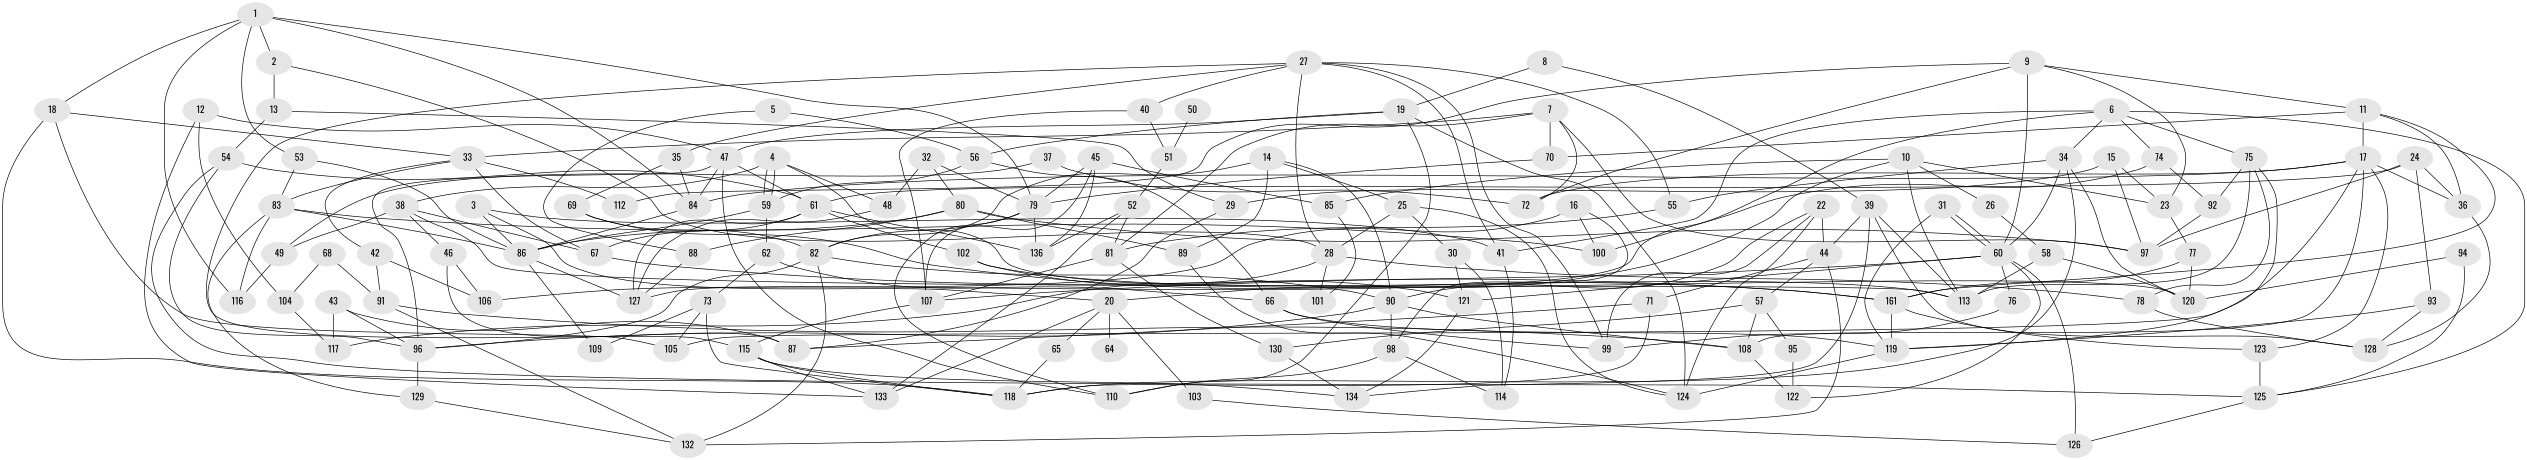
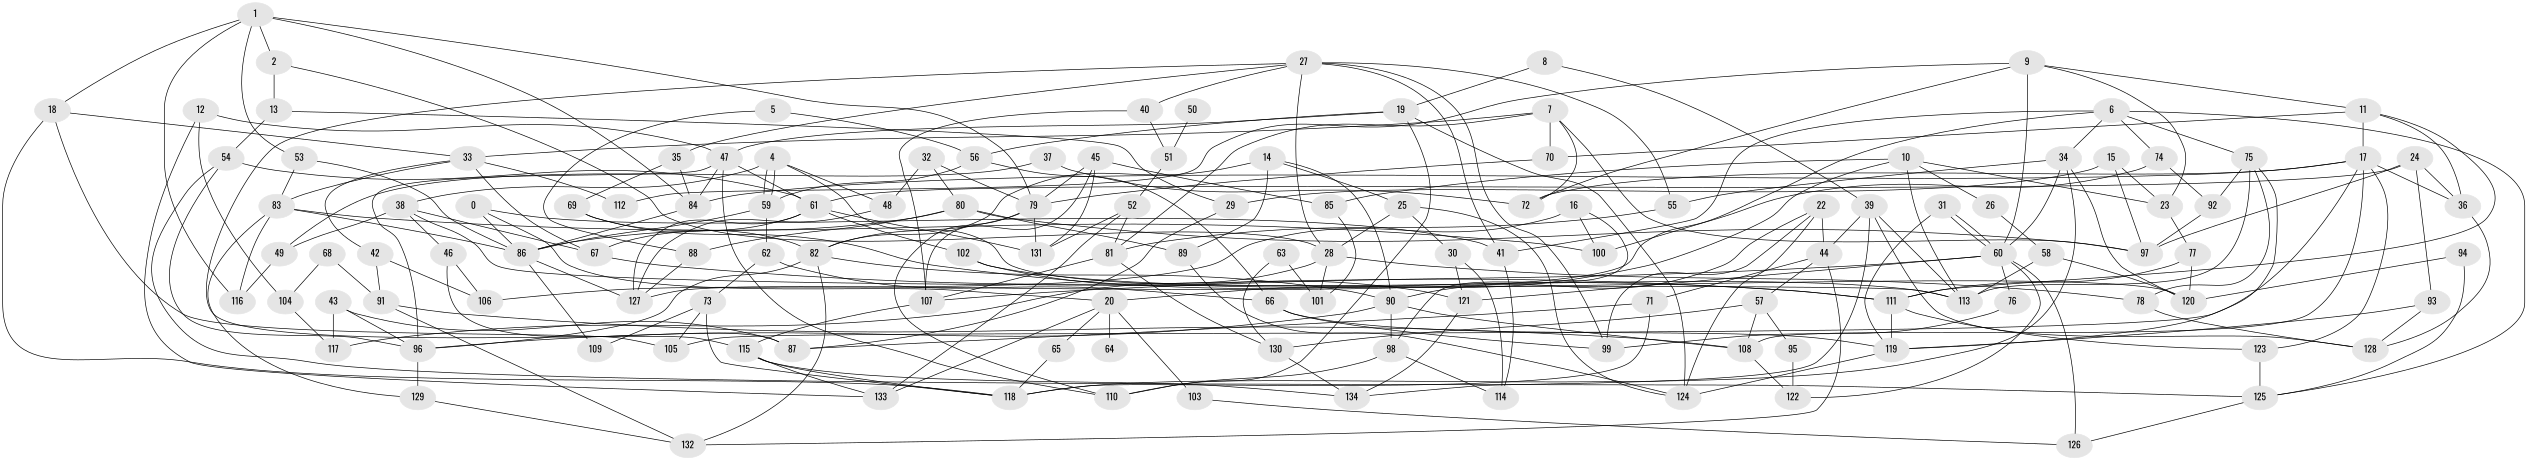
node "3": label "3" -> "0"
node "136": label "136" -> "131"
node "63": added
node "161": label "161" -> "111"
